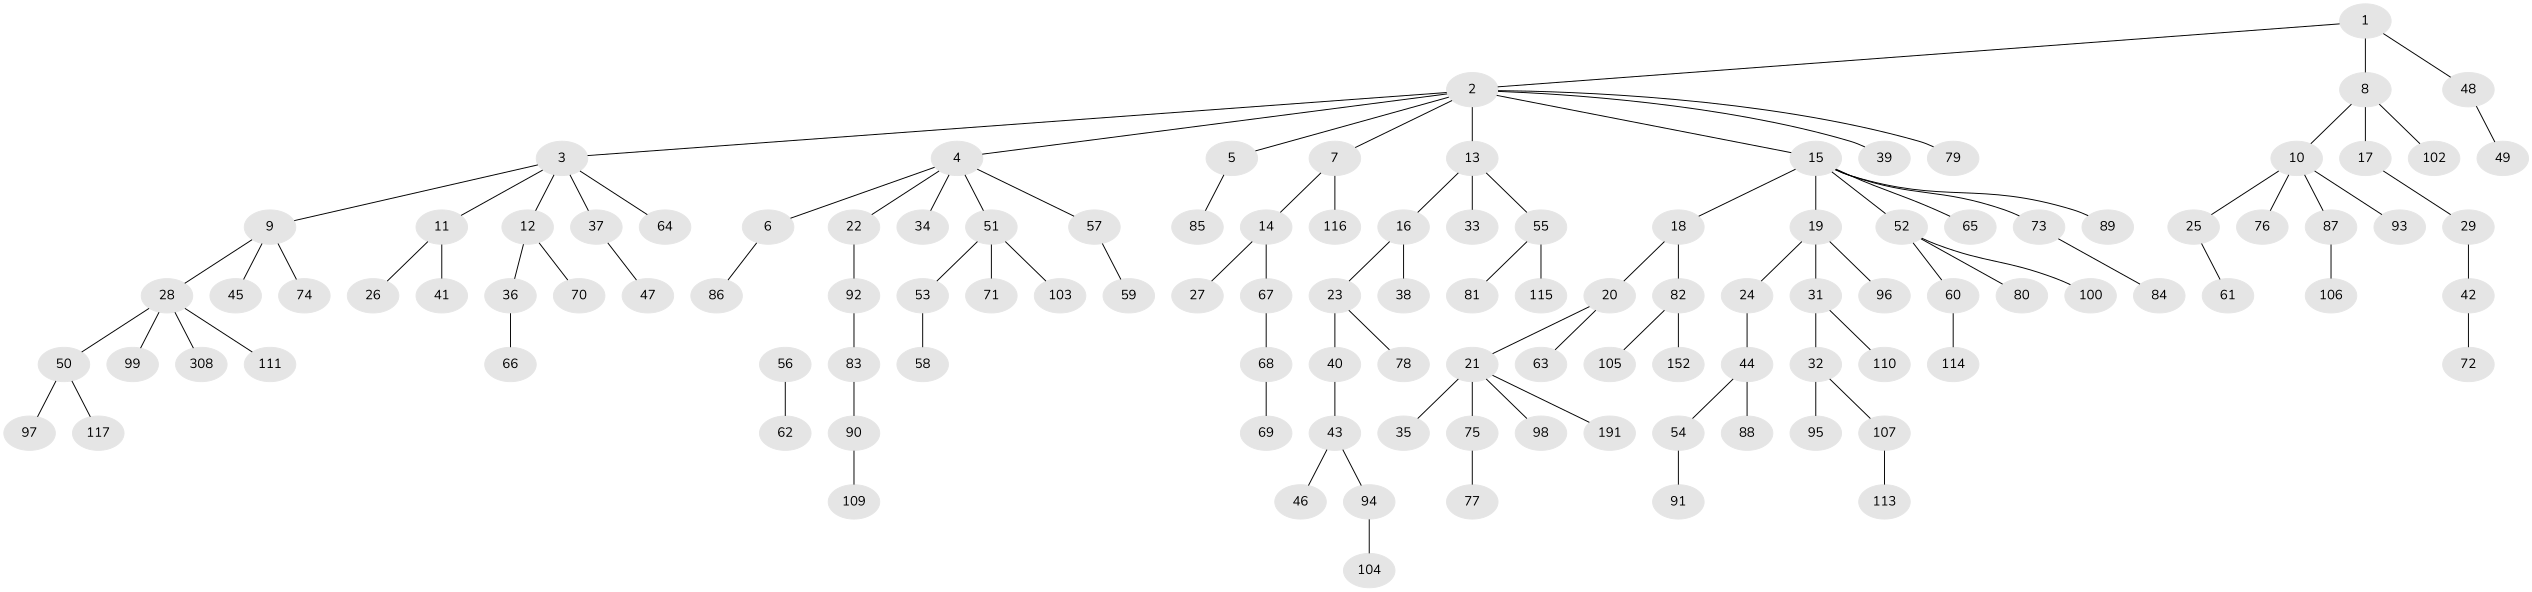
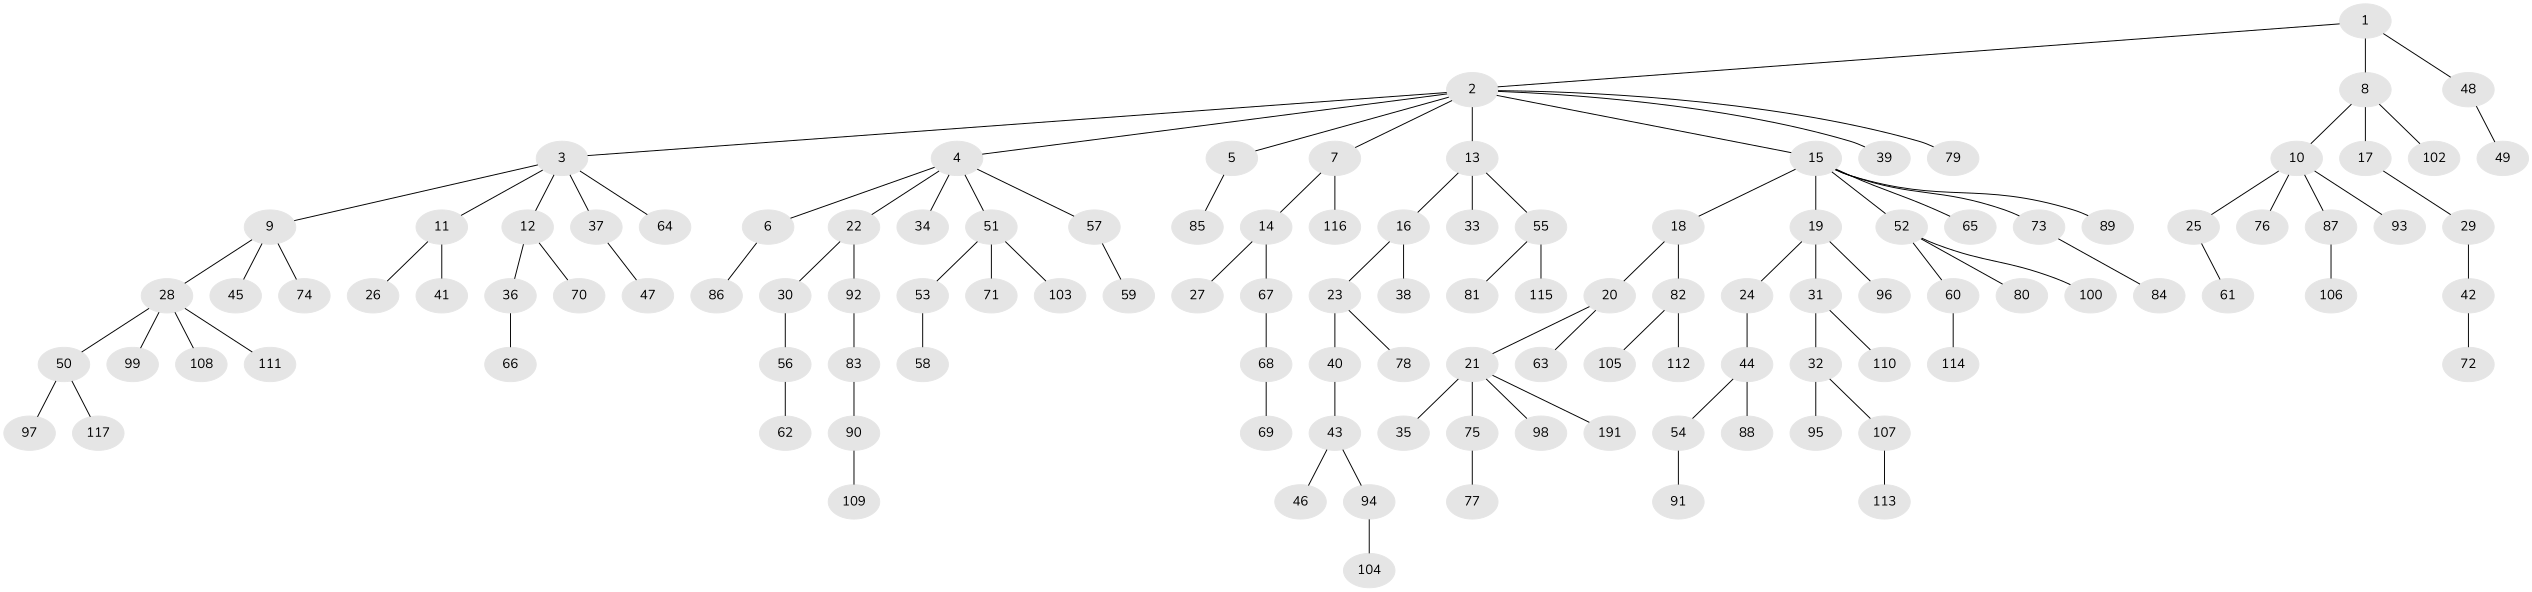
node "30": added
node "308": label "308" -> "108"
node "152": label "152" -> "112"
